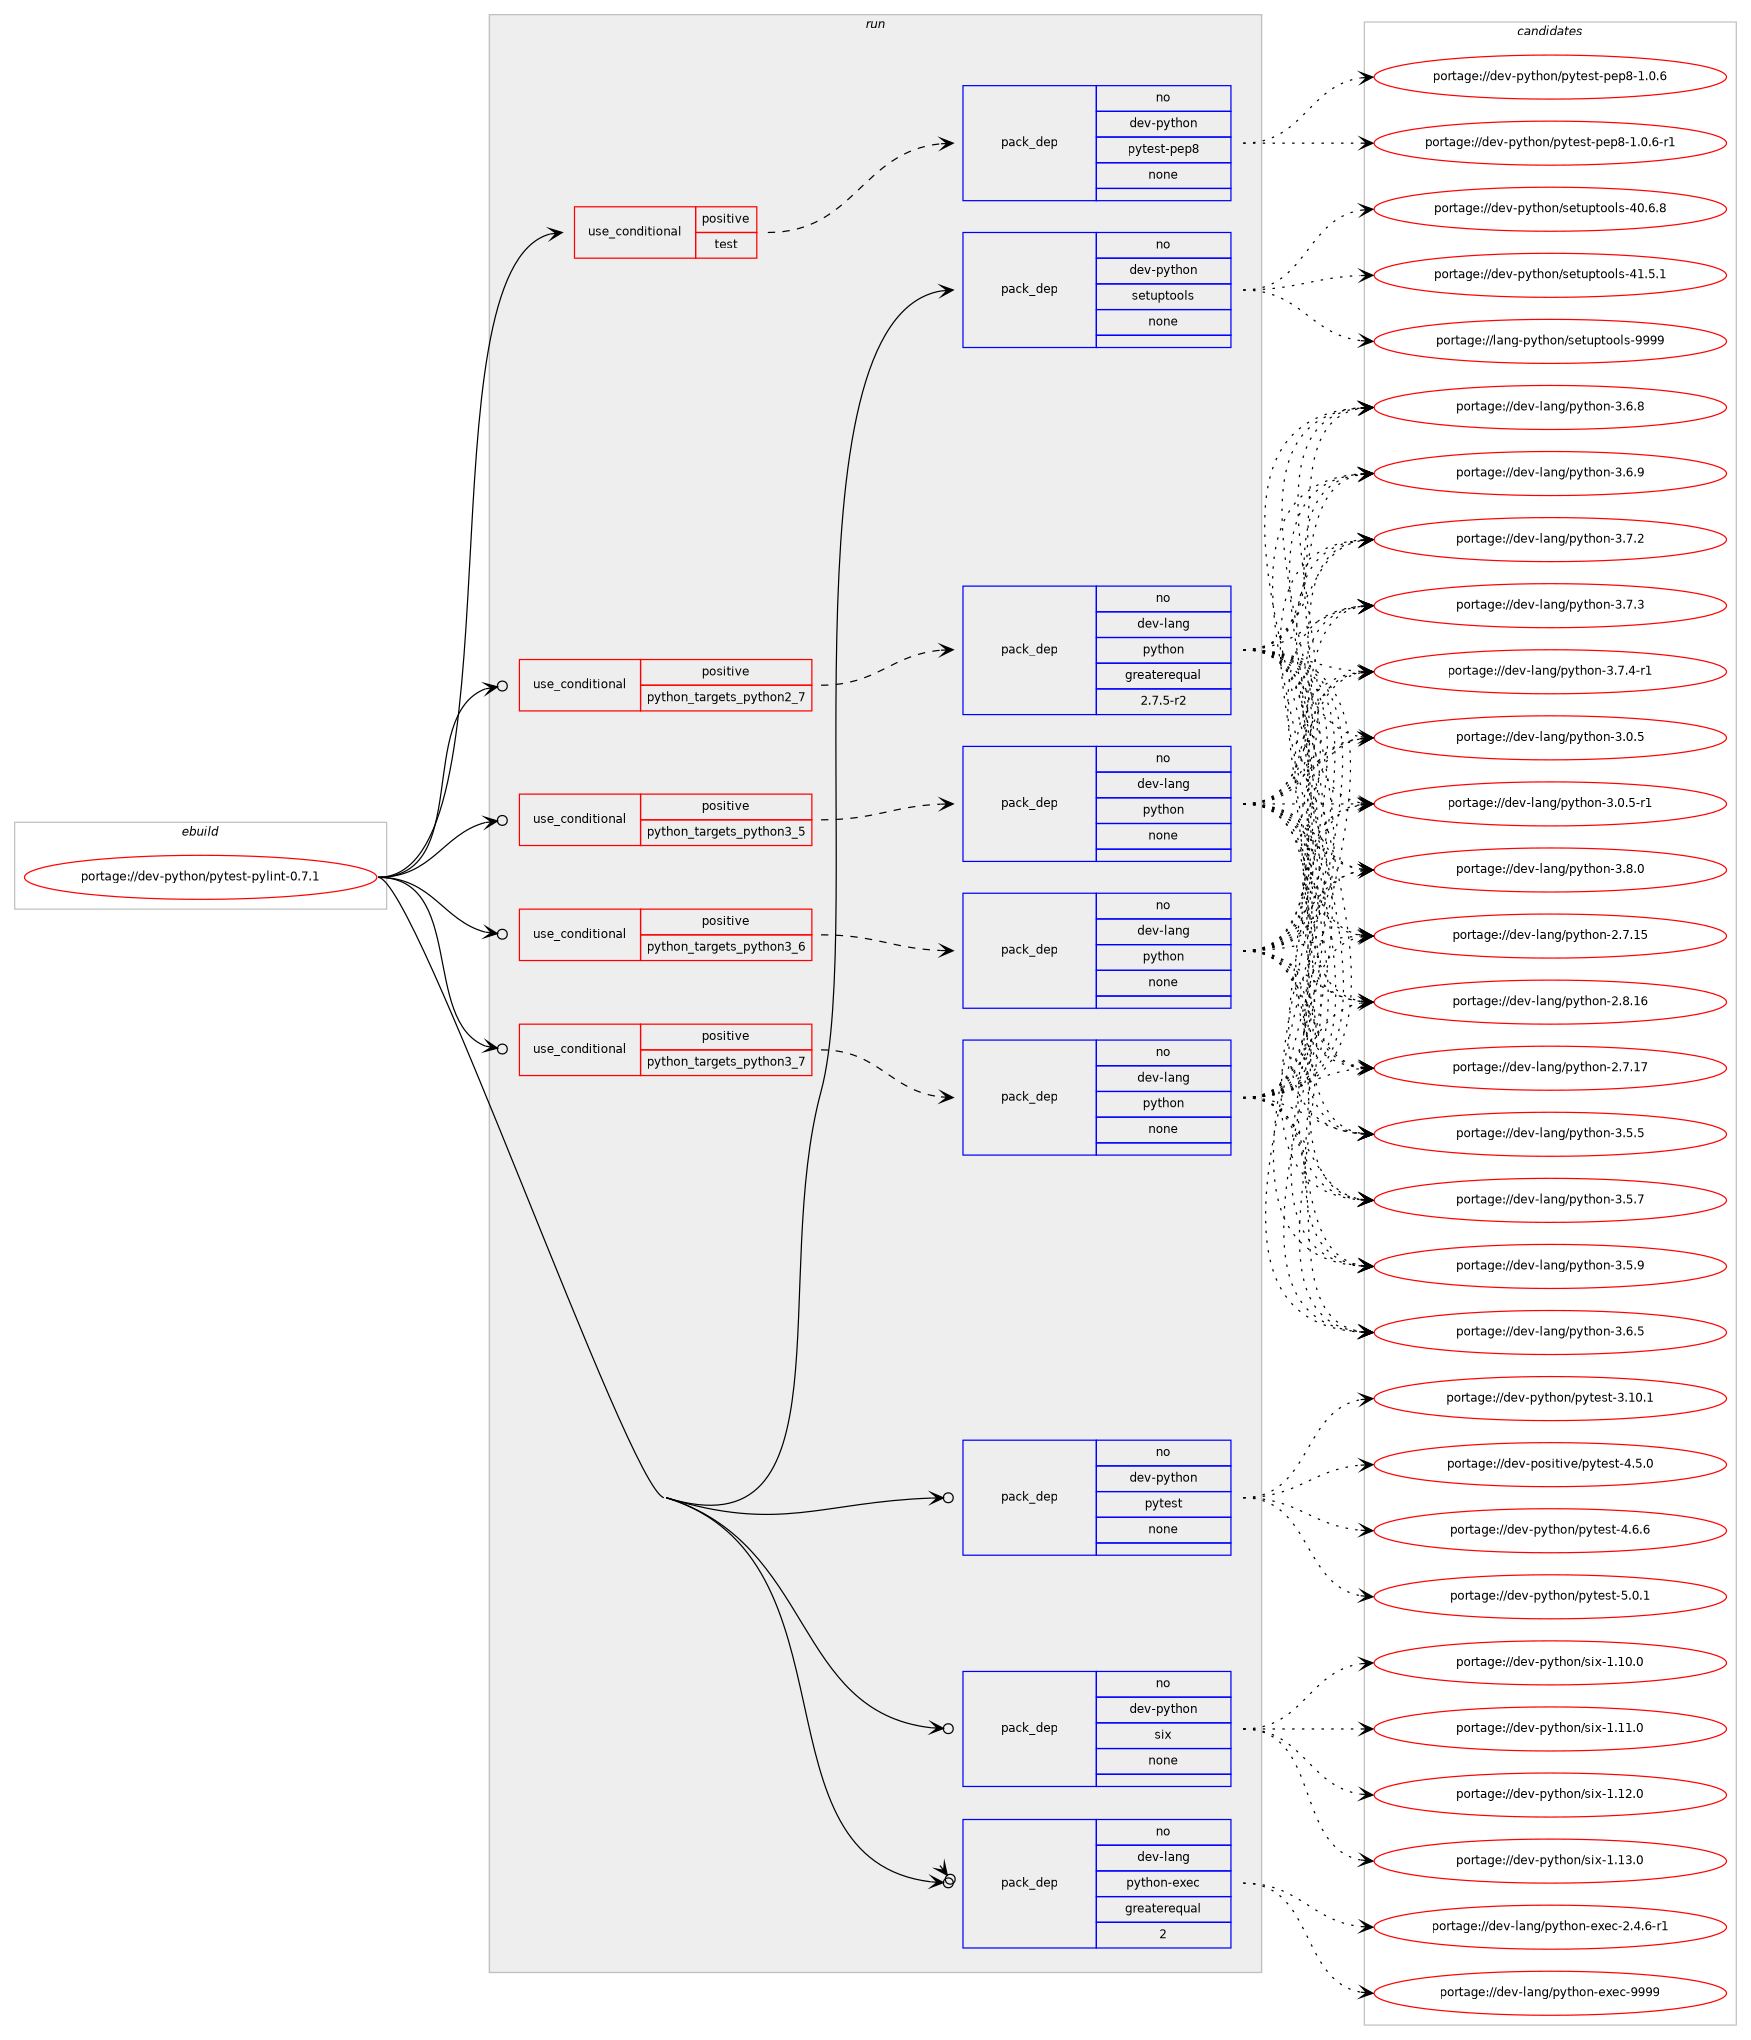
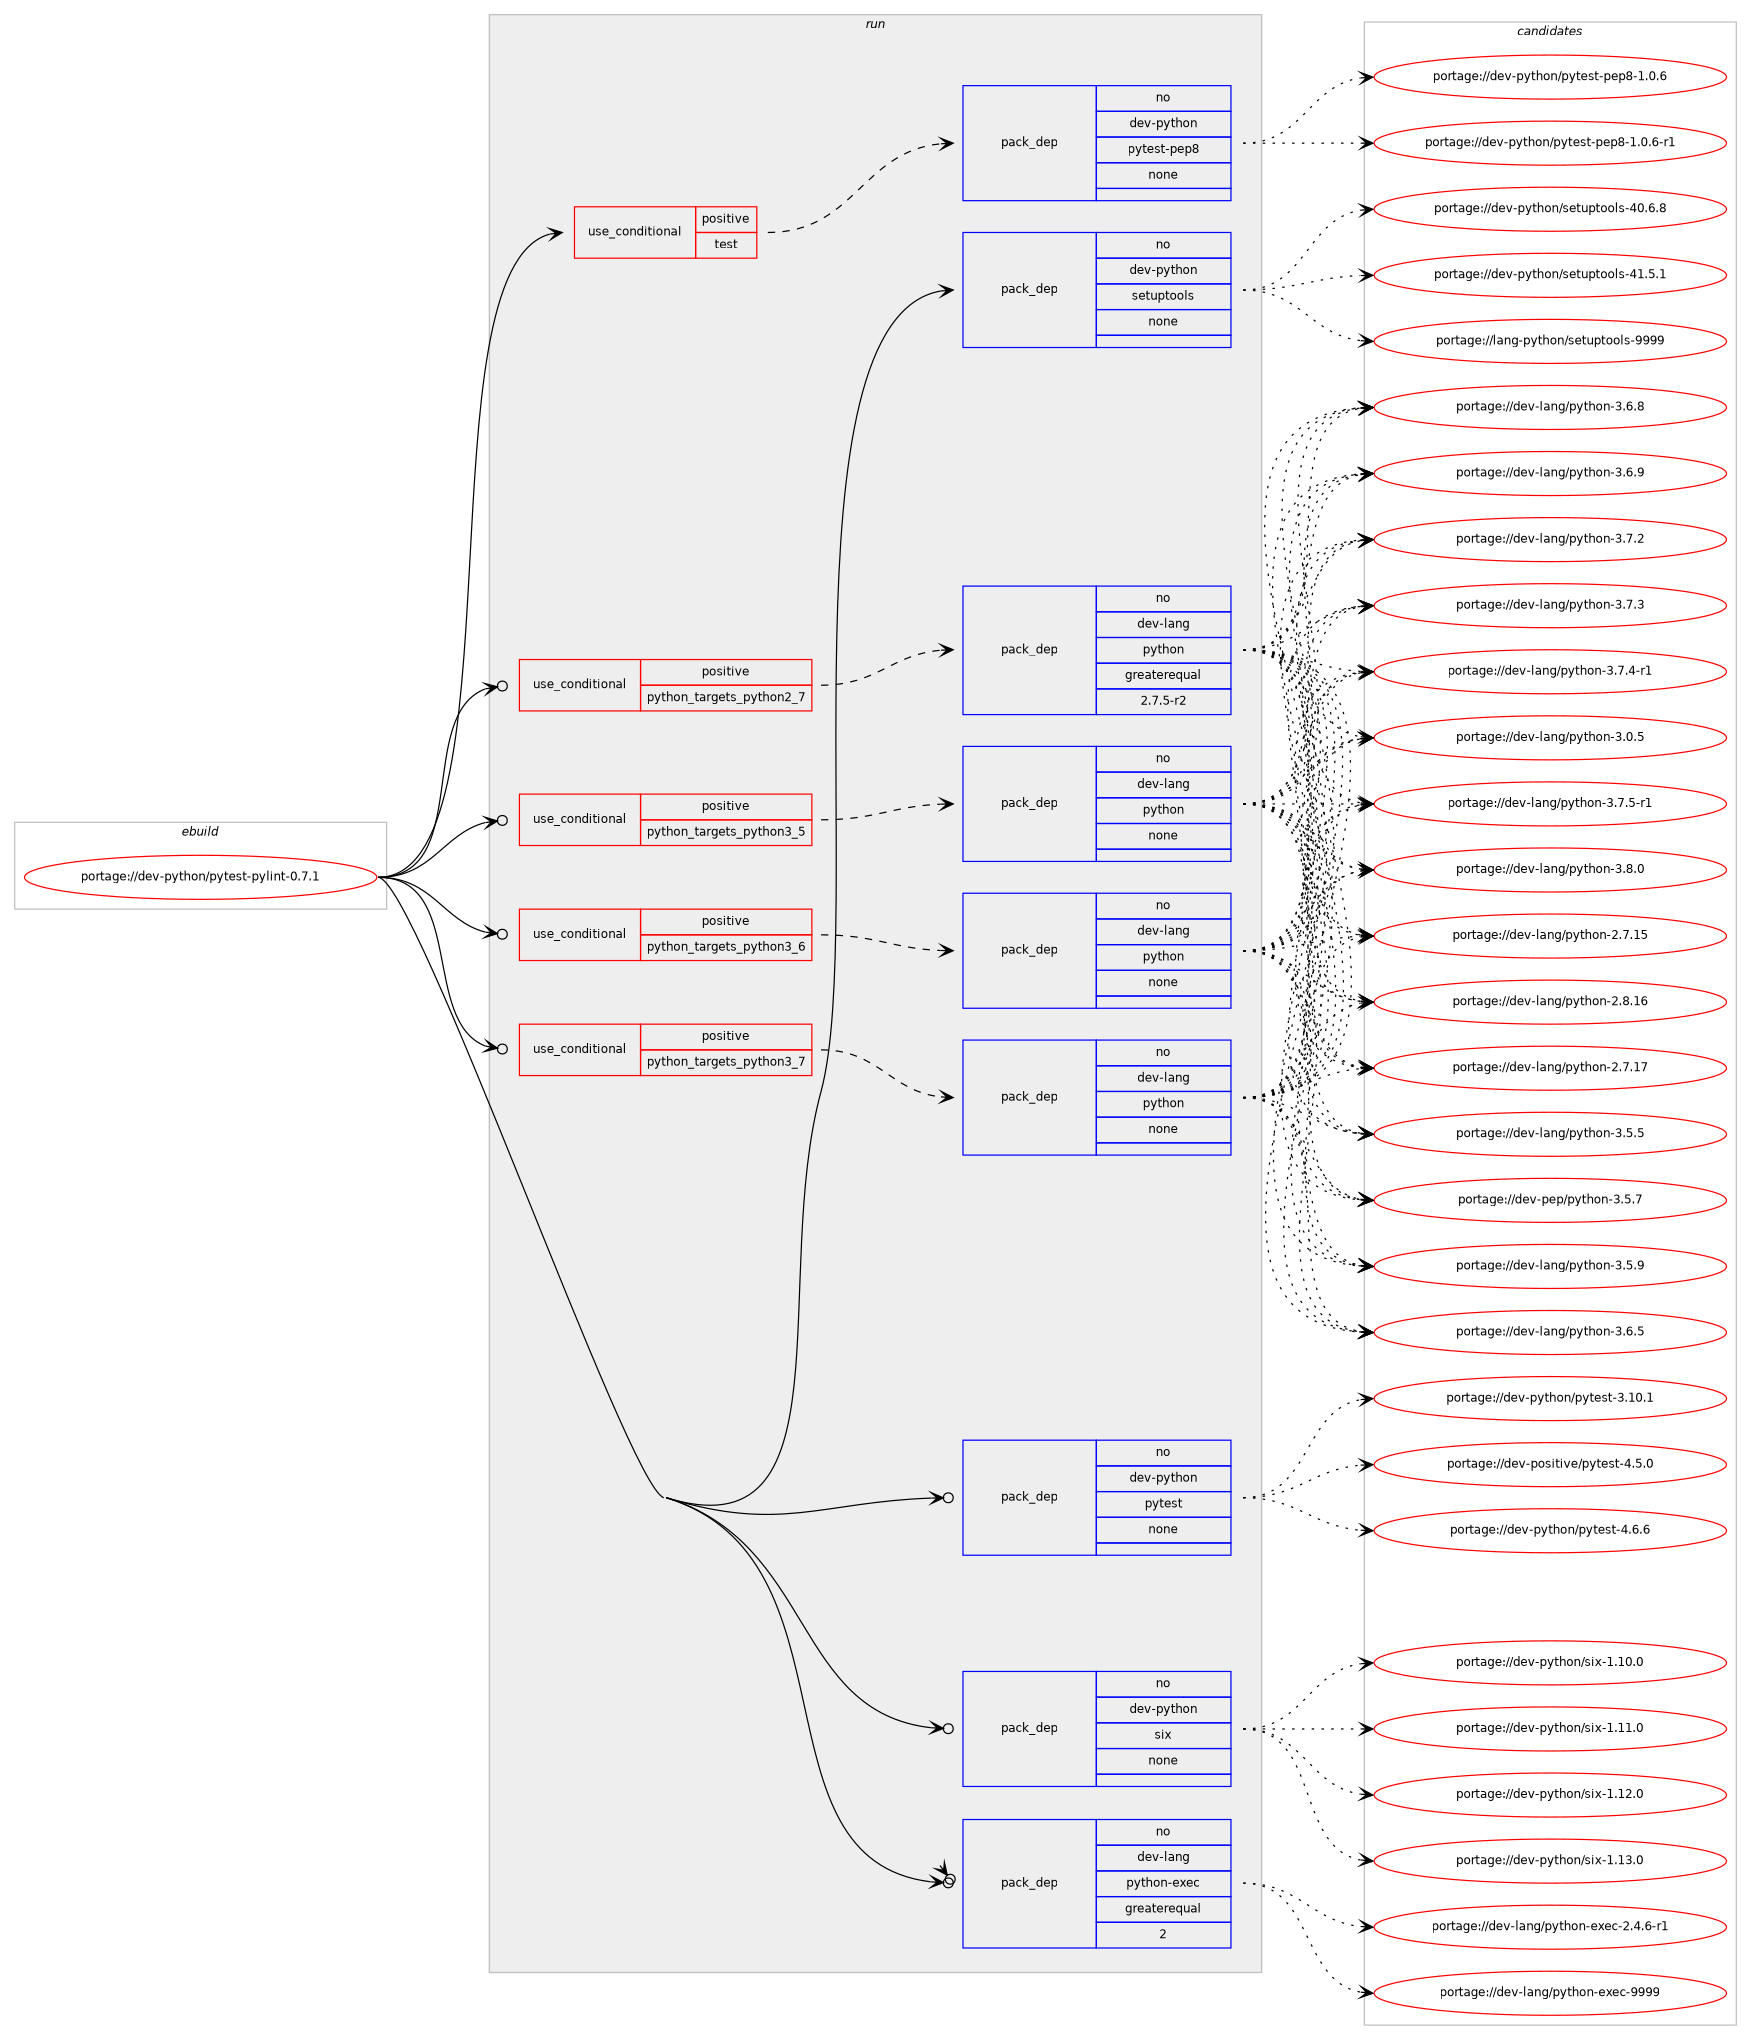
node "portage://dev-lang/python-3.0.5-r1": label "portage://dev-lang/python-3.0.5-r1" -> "portage://dev-lang/python-3.7.5-r1"
node "portage://dev-lang/python-3.5.7": label "portage://dev-lang/python-3.5.7" -> "portage://dev-pep/python-3.5.7"
node "portage://dev-python/pytest-5.0.1": removed
